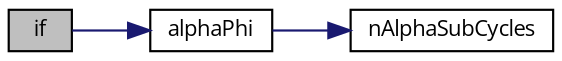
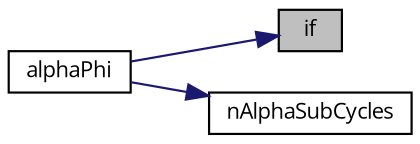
edge "if" -> "alphaPhi": reversed
